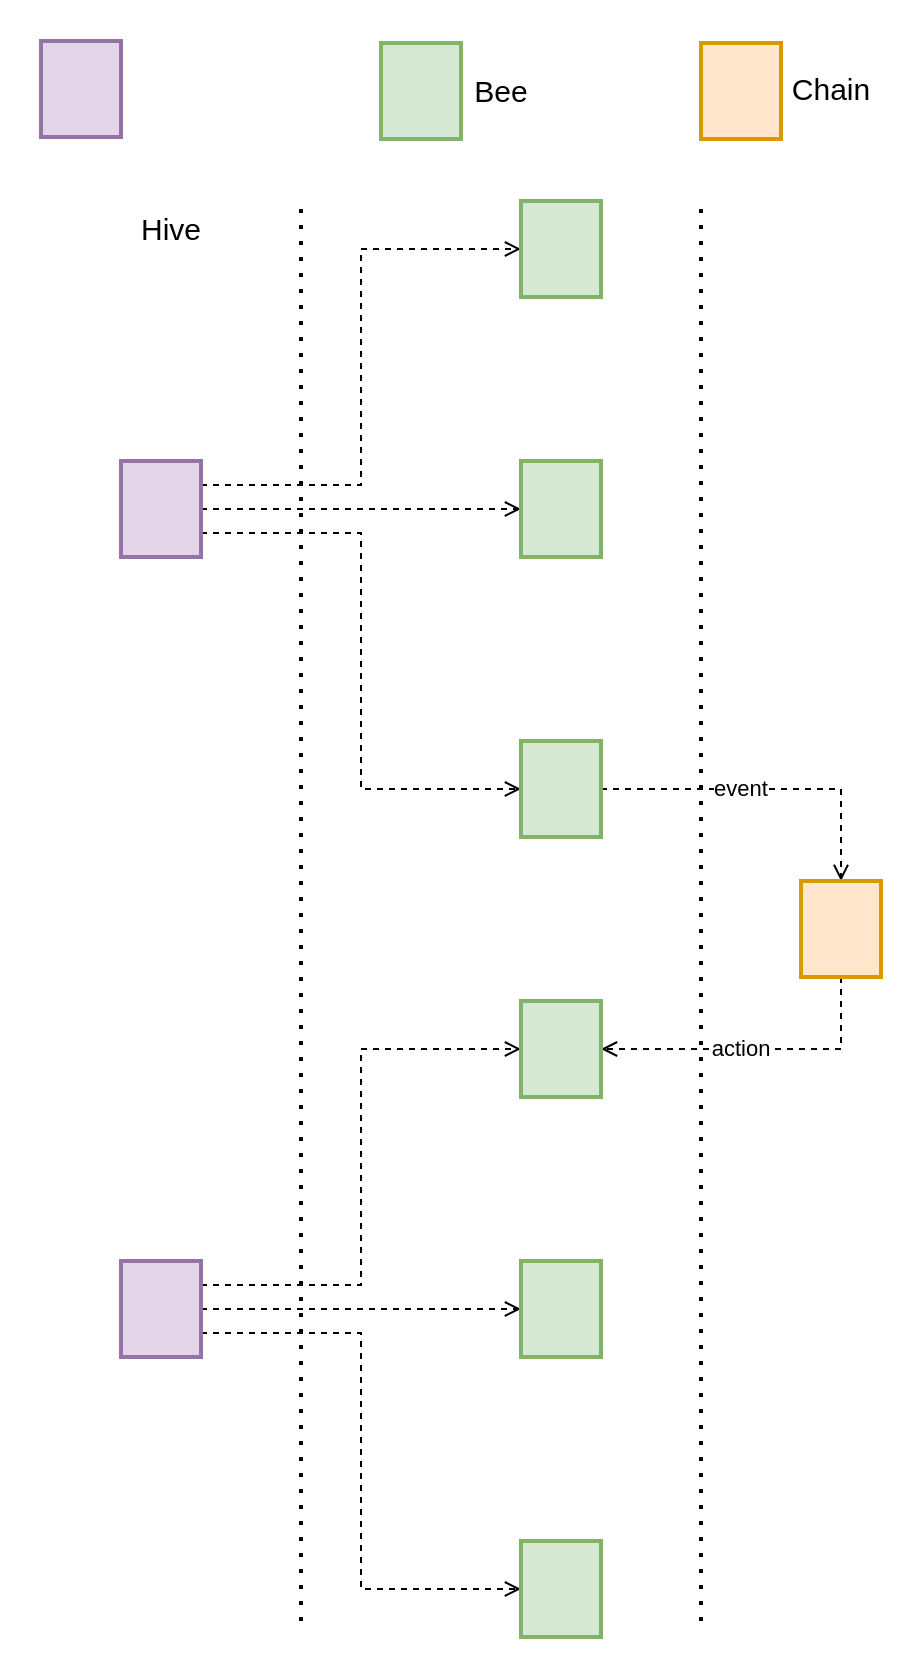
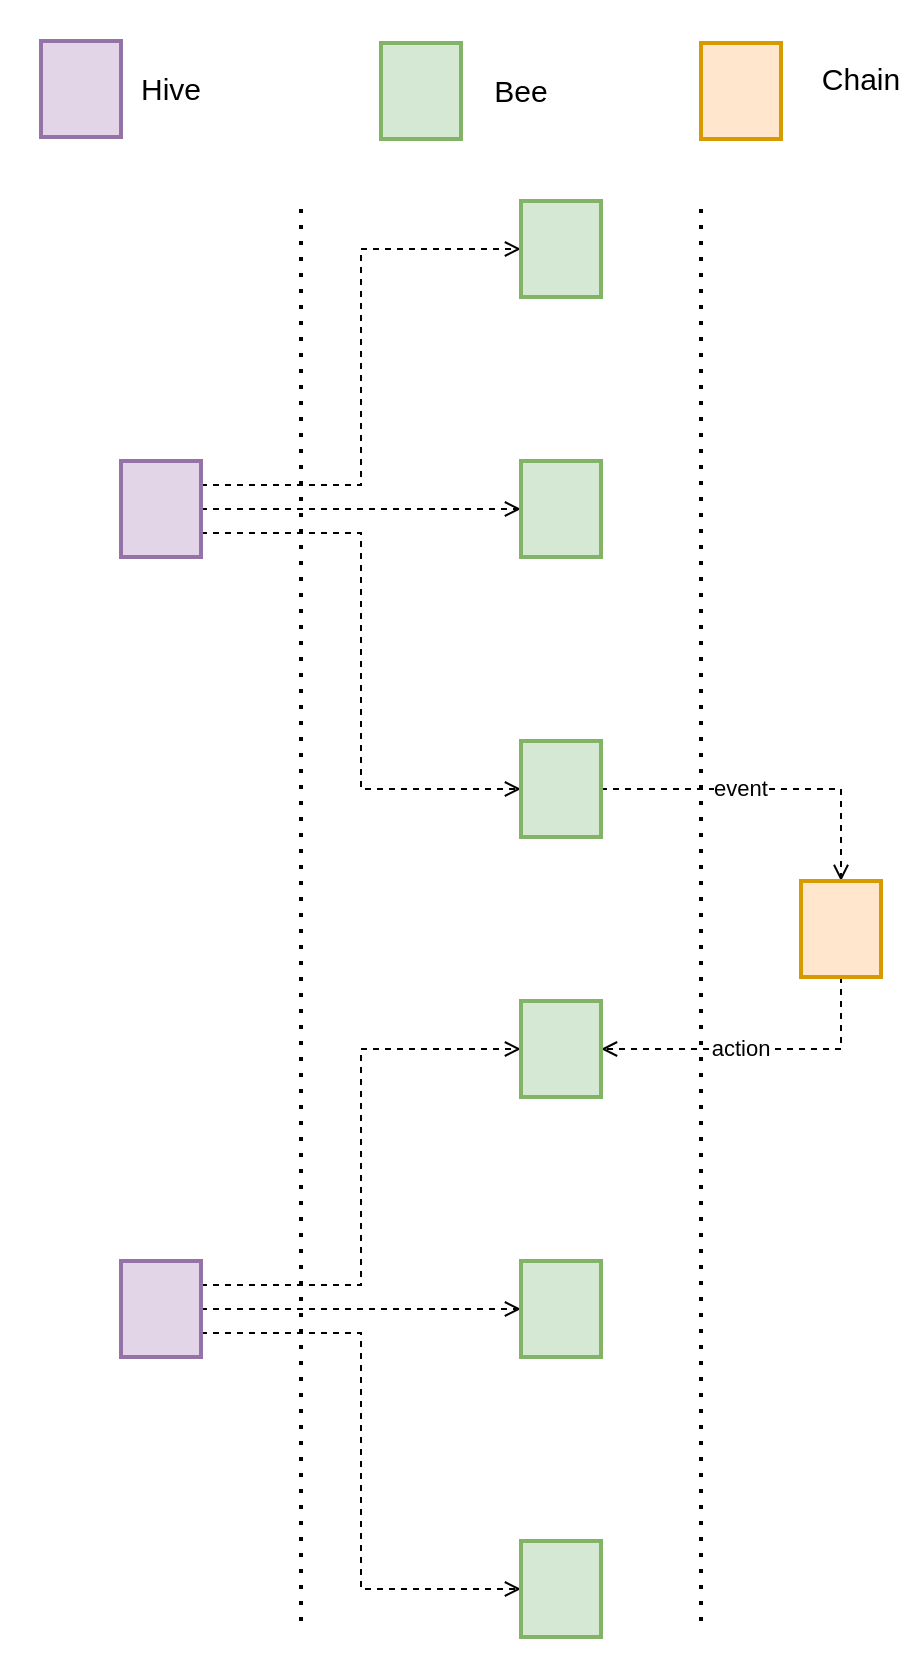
node "Chain": moved (831, 89) -> (861, 79)
node "Bee": moved (501, 91) -> (521, 91)
node "Hive": moved (171, 229) -> (171, 89)
